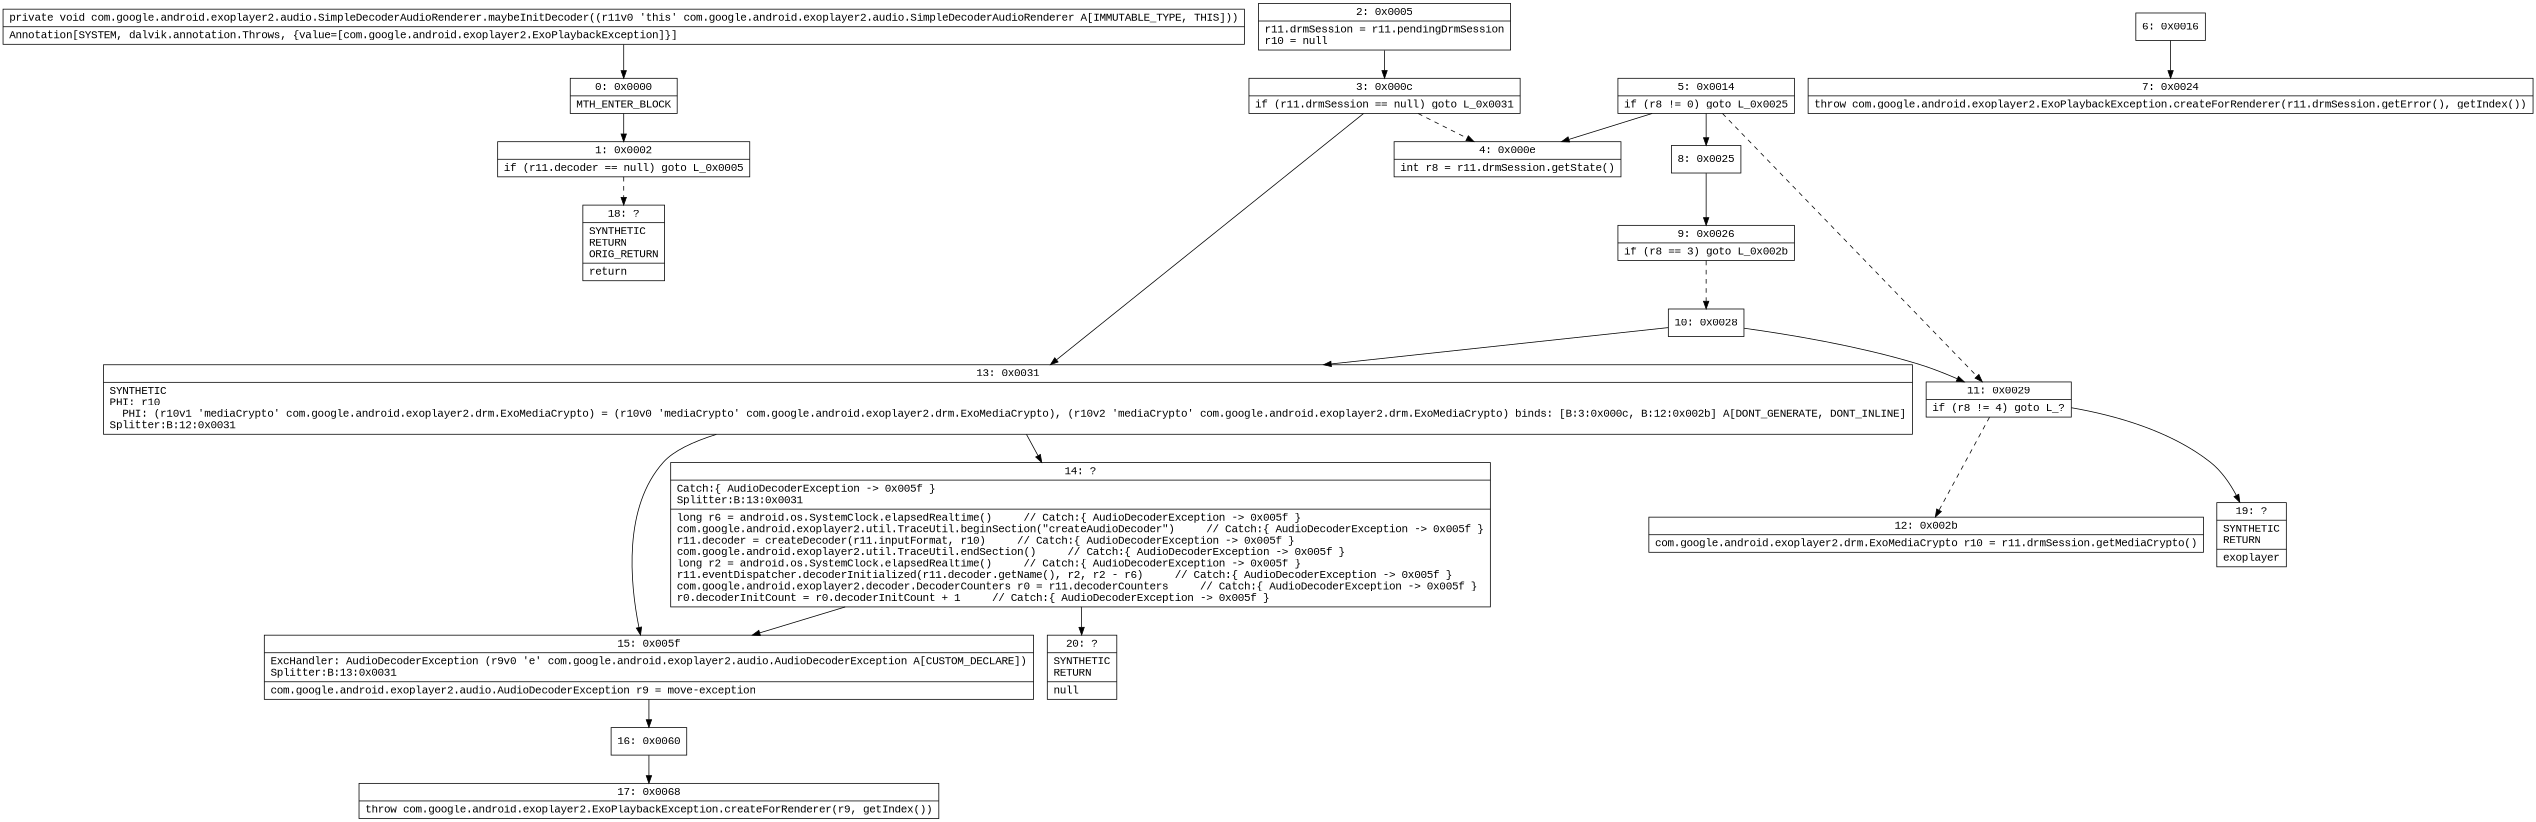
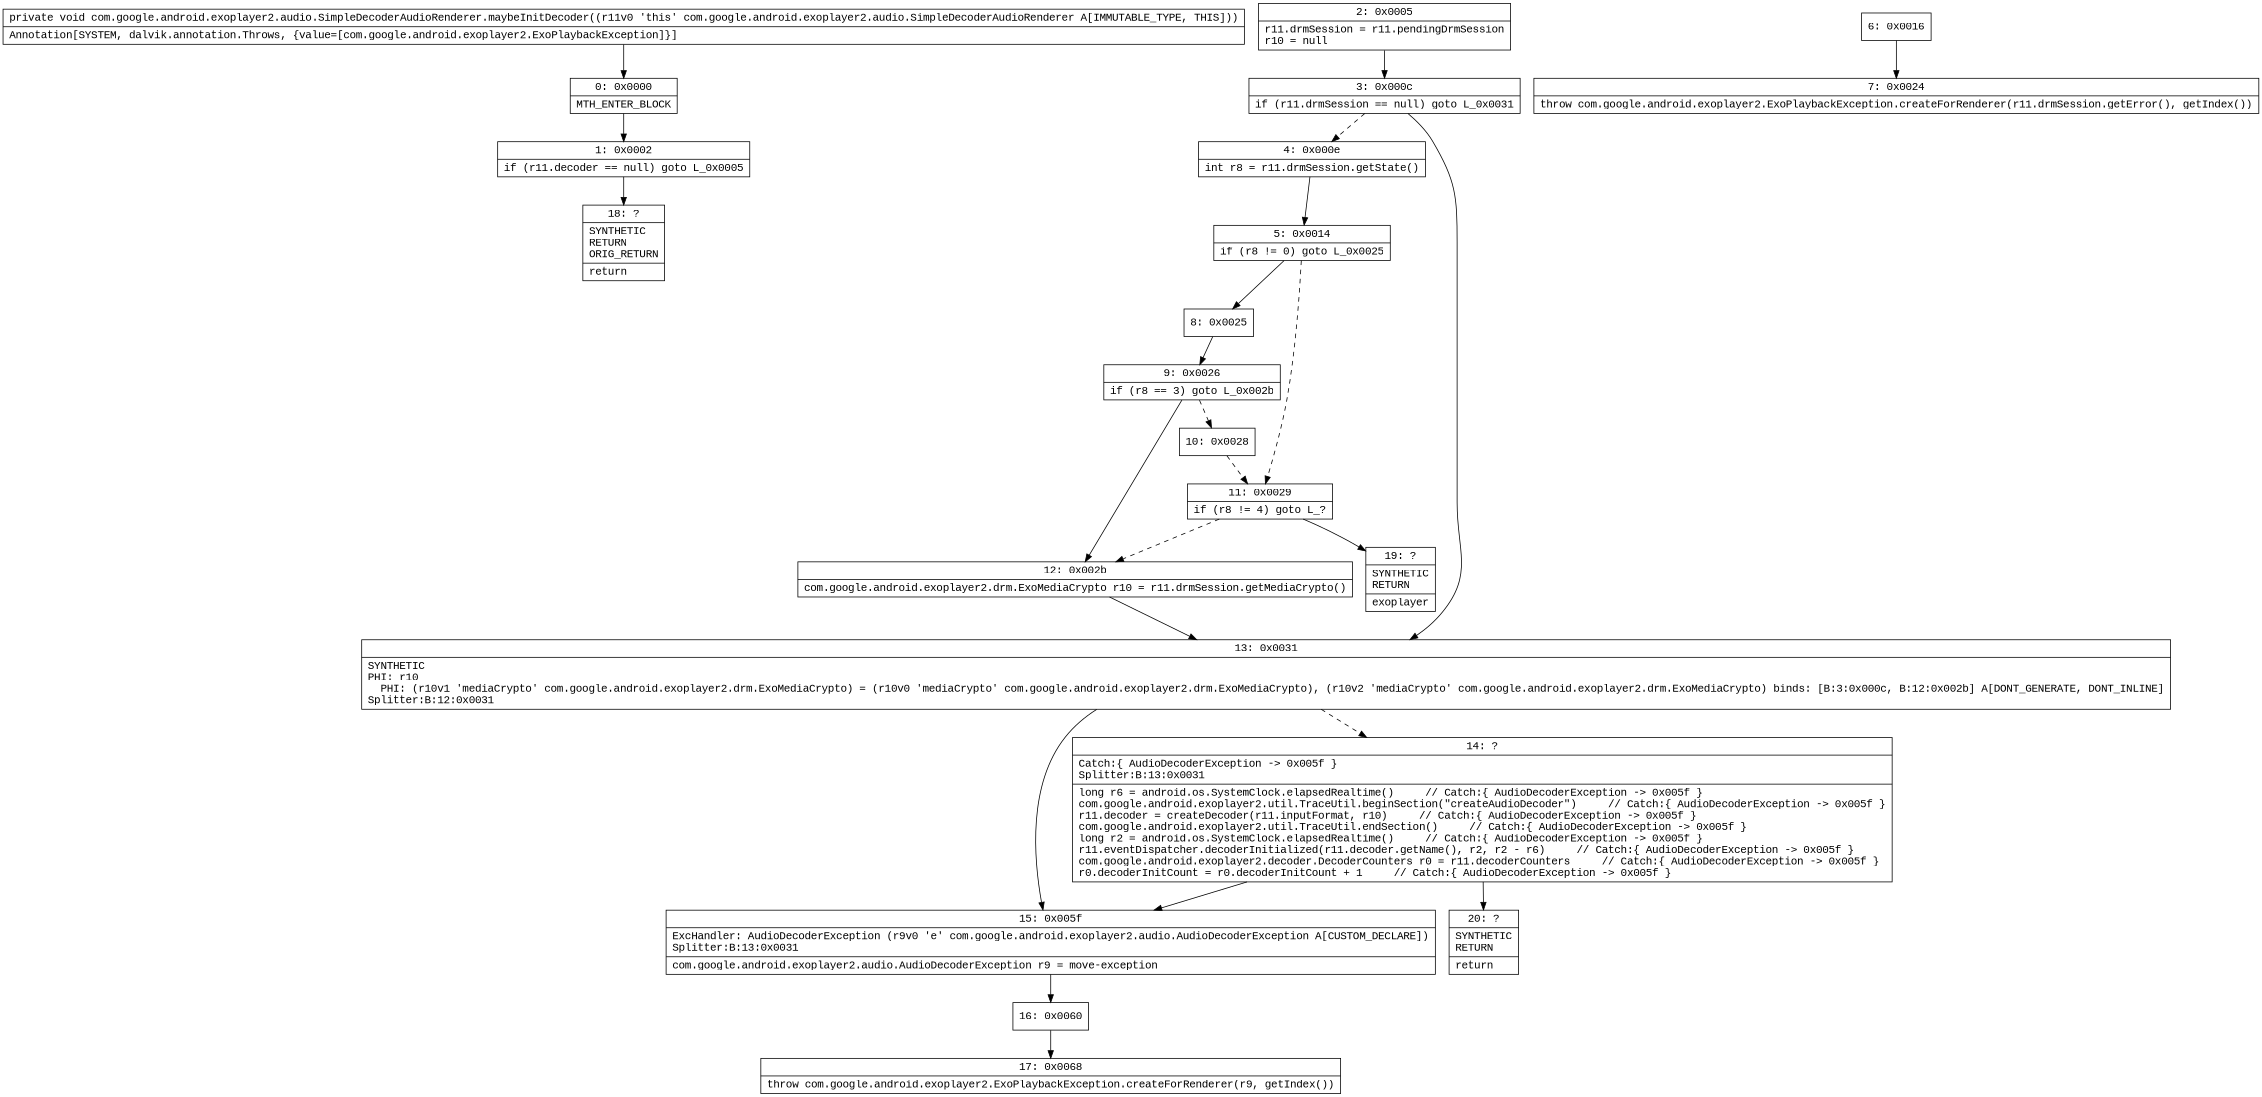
edge "5: 0x0014" -> "4: 0x000e": reversed
edge "1: 0x0002" -> "18: ?": style dashed -> solid
edge "10: 0x0028" -> "13: 0x0031": now "12: 0x002b" -> "13: 0x0031"
edge "10: 0x0028" -> "11: 0x0029": style solid -> dashed
edge "13: 0x0031" -> "14: ?": style solid -> dashed
edge "9: 0x0026" -> "12: 0x002b": added
node "20: ?": text "null" -> "return"
